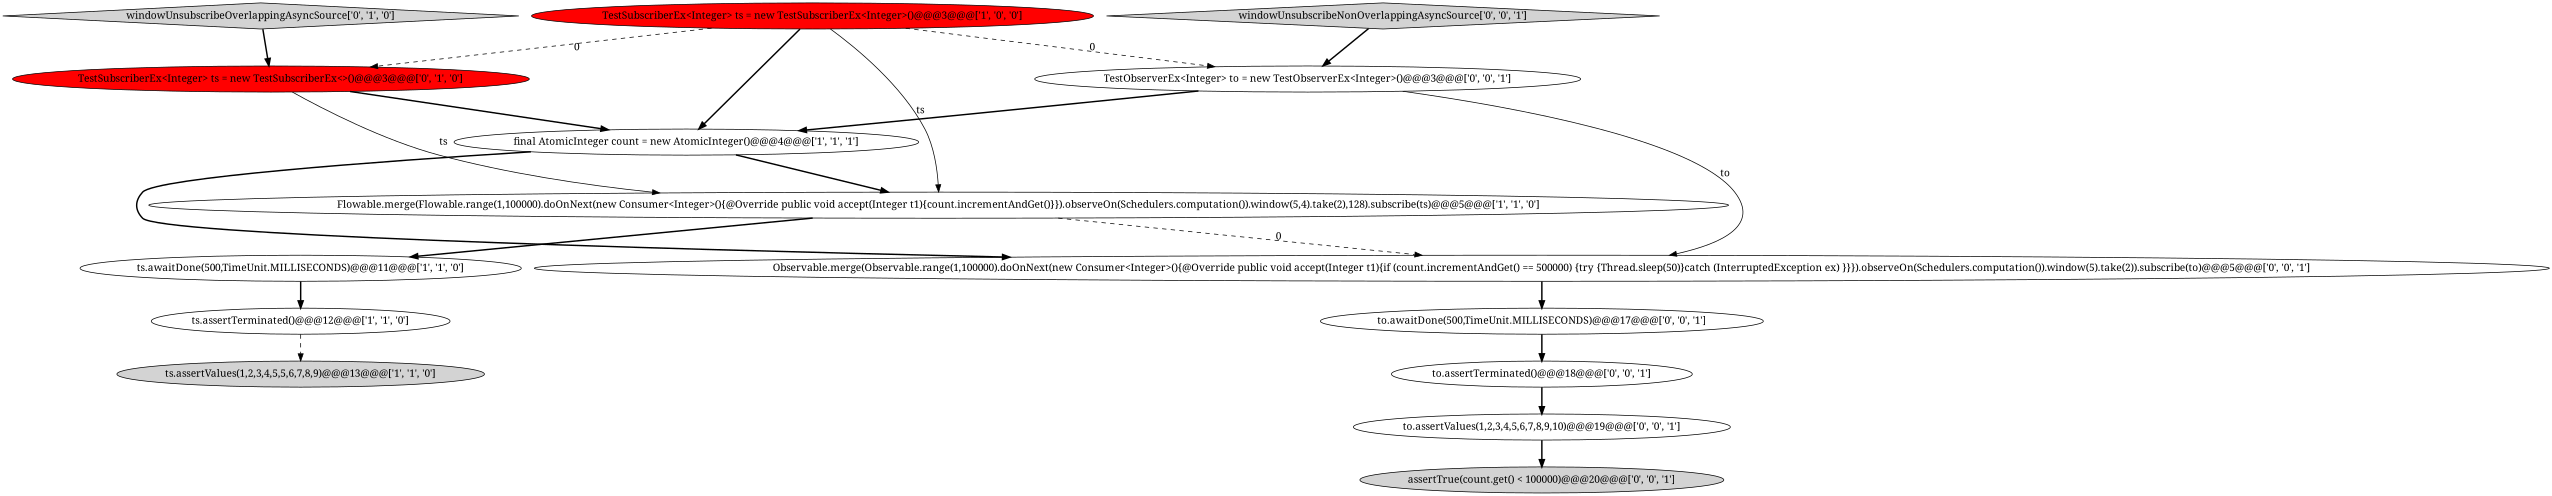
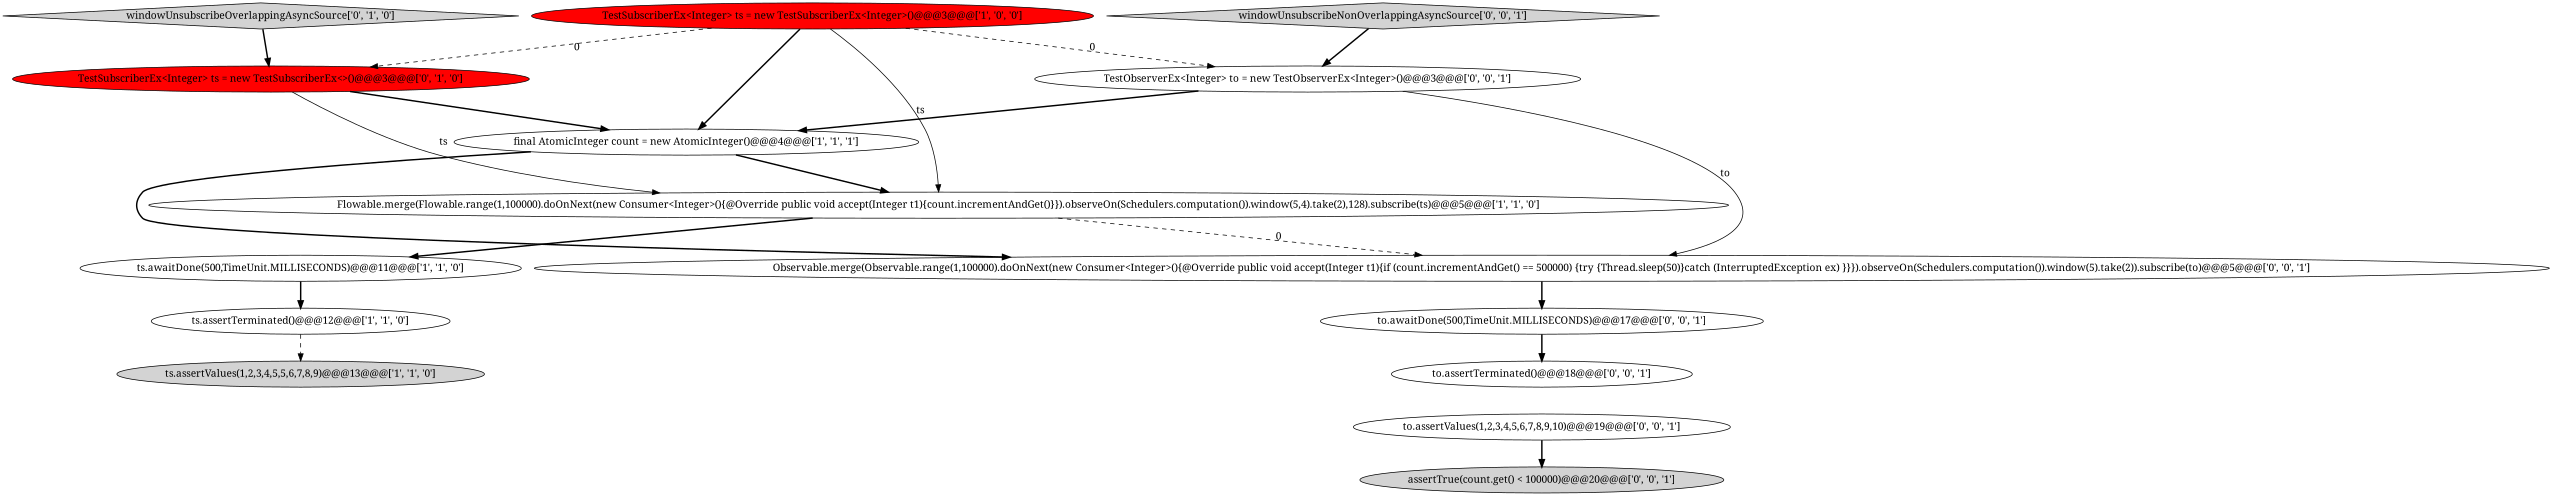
edge "to.assertTerminated()@@@18@@@['0', '0', '1']" -> "to.assertValues(1,2,3,4,5,6,7,8,9,10)@@@19@@@['0', '0', '1']": removed
